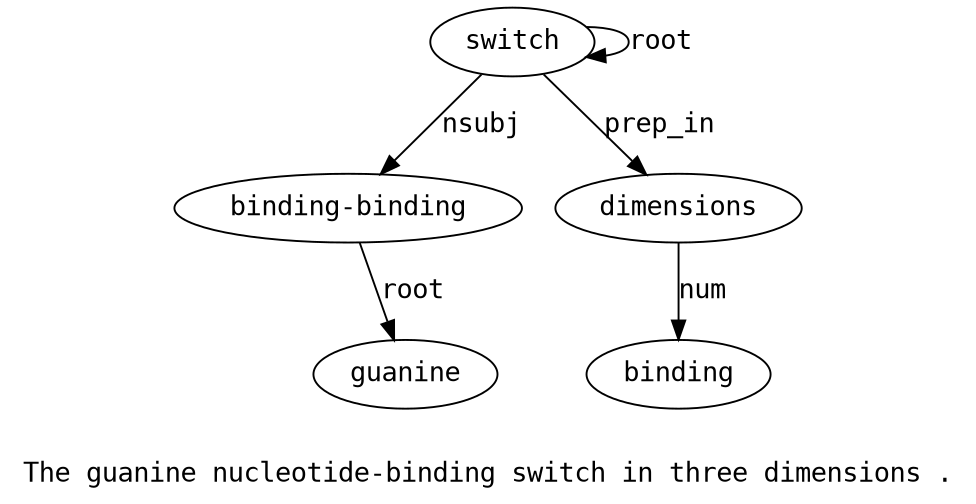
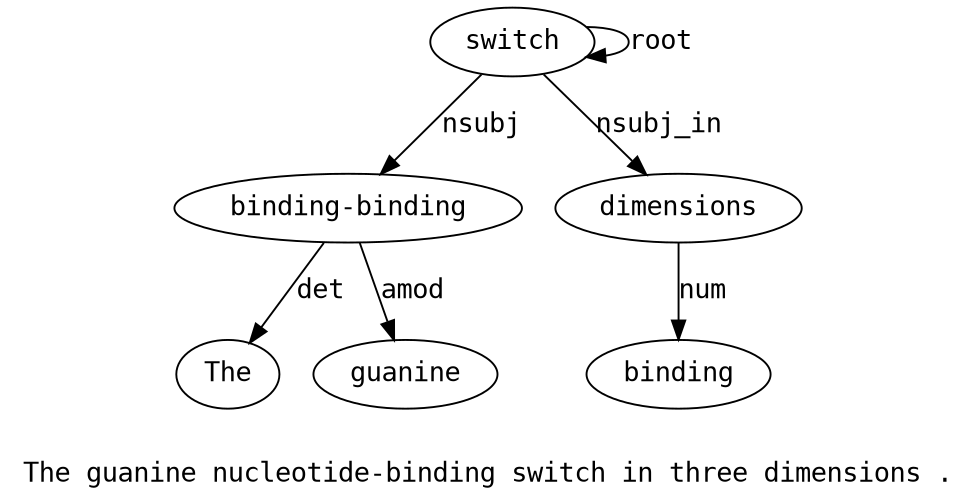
edge "switch" -> "dimensions": label "prep_in" -> "nsubj_in"
edge "binding-binding" -> "guanine": label "root" -> "amod"
node "The": added
